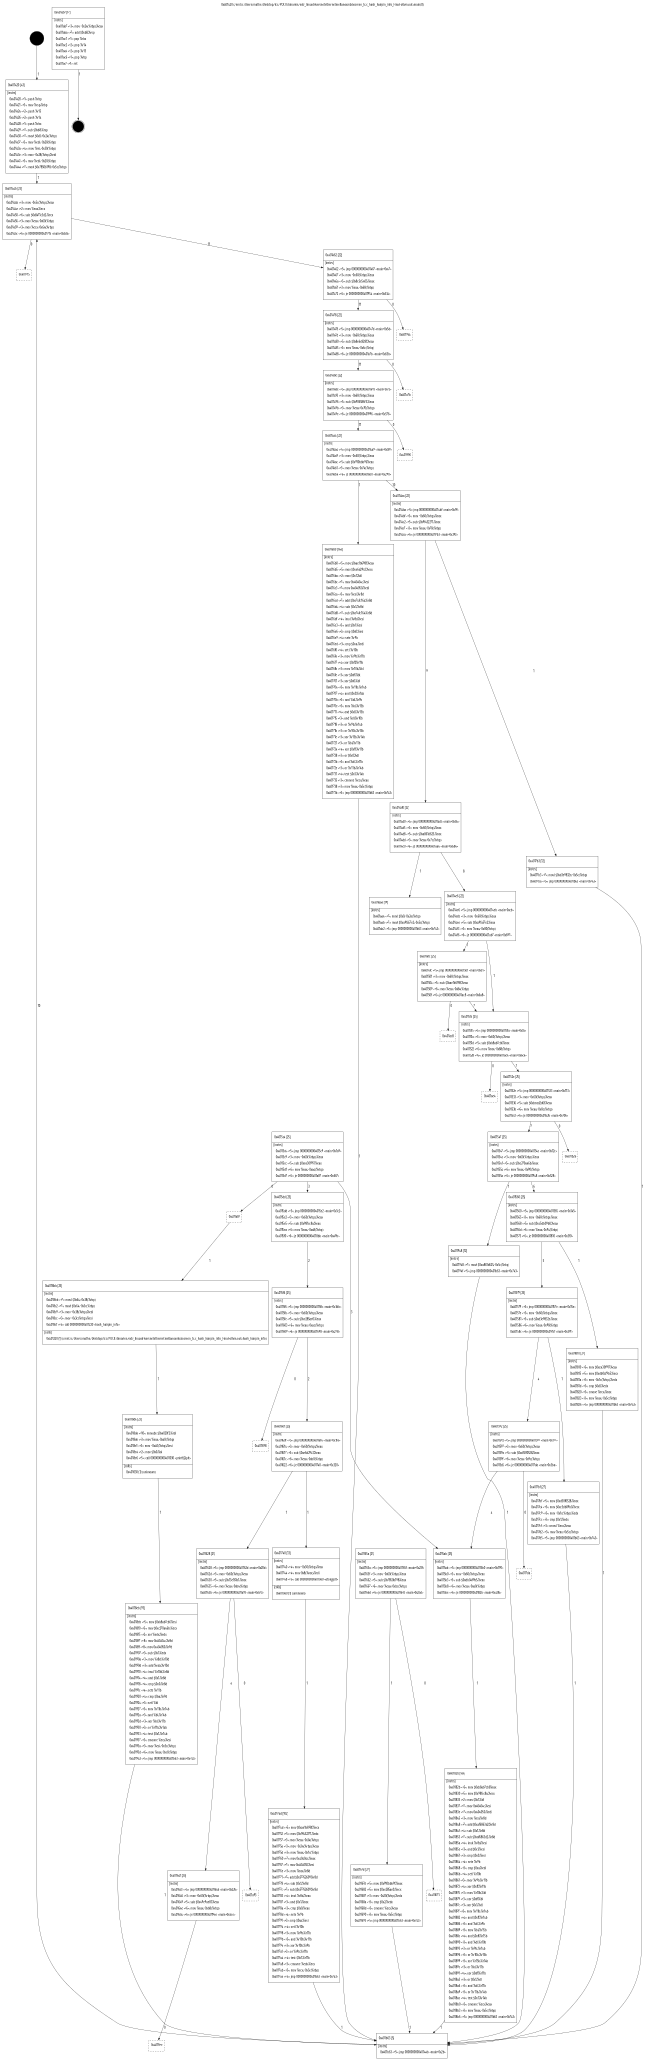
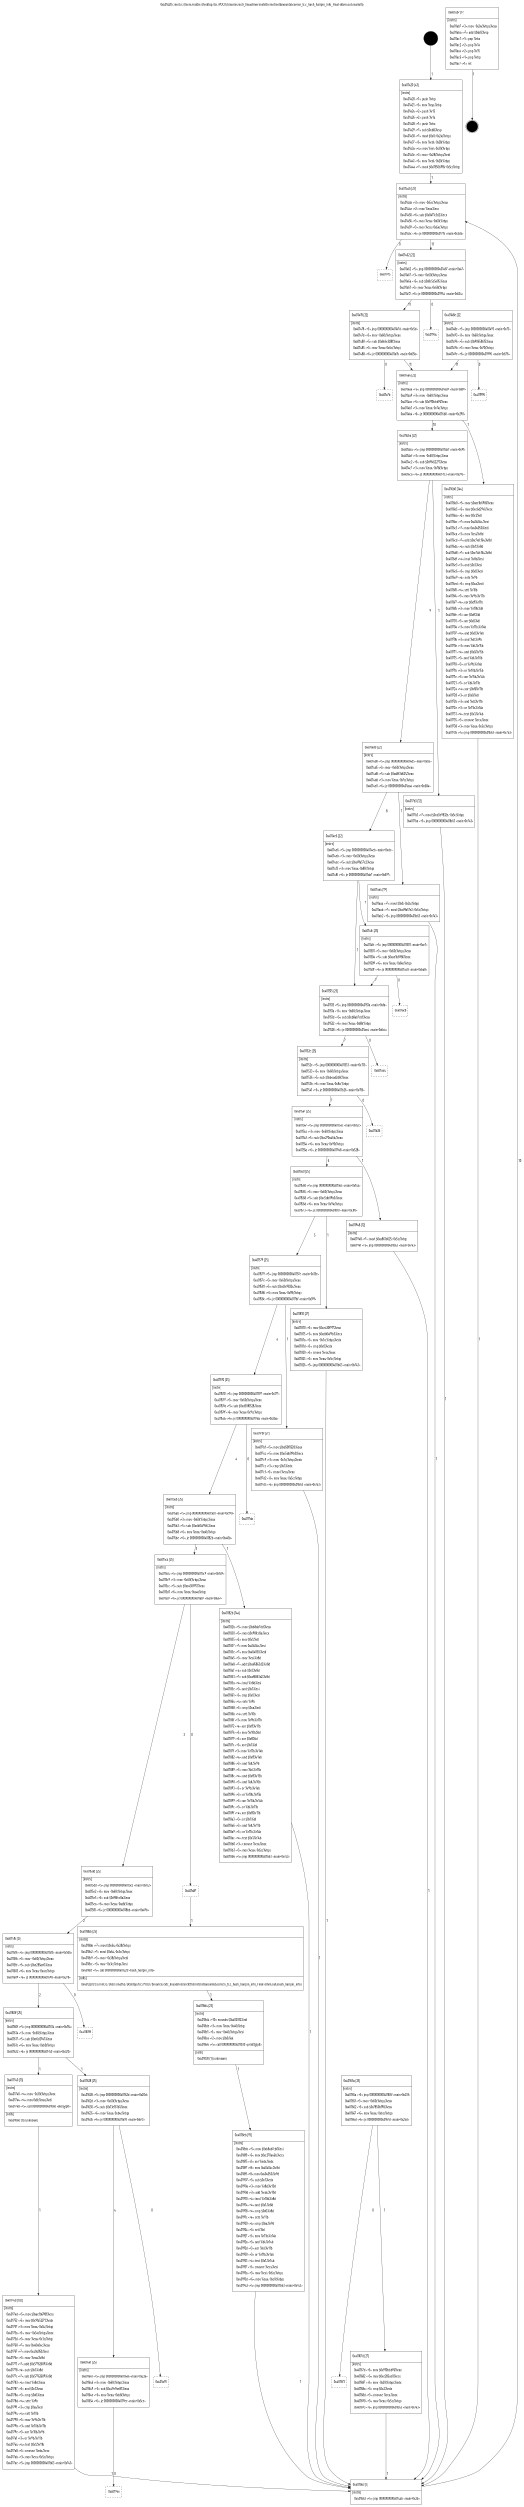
edge "0x401478 [22]" -> "0x40148e [22]": now "0x401478 [22]" -> "0x4014a4 [22]"
edge "0x4015c4 [25]" -> "0x4015ab [25]": reversed
edge "0x401aa4 [19]" -> "0x401b63 [5]": added, label "1"
